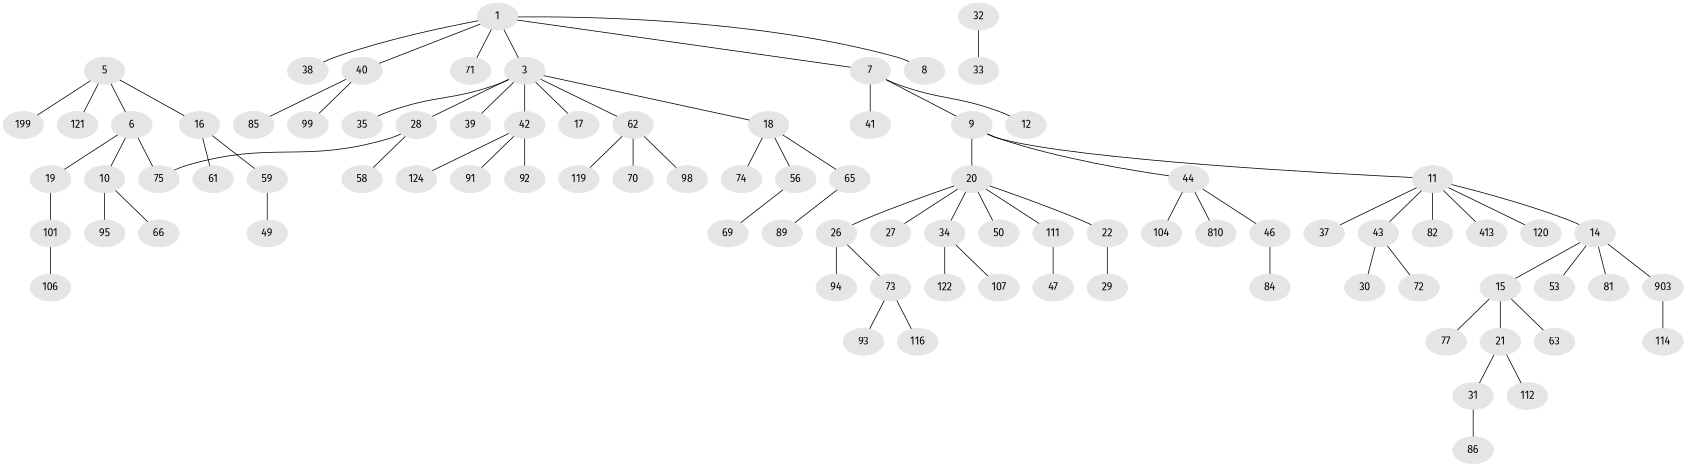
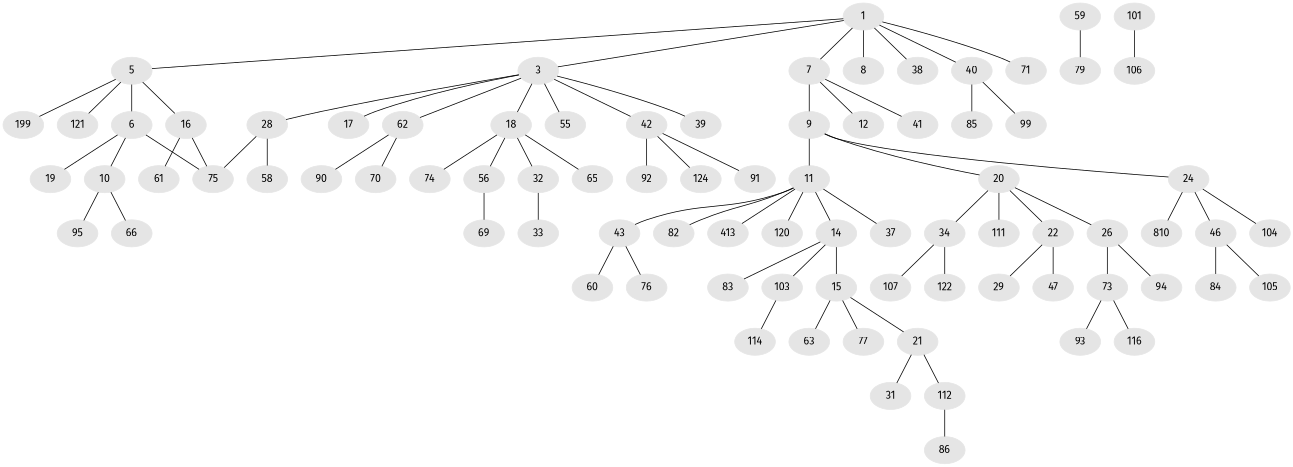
edge "1" -- "5": added
node "35": label "35" -> "55"
edge "16" -- "59": now "16" -- "75"
edge "18" -- "32": added
node "119": removed
node "98": label "98" -> "90"
node "44": label "44" -> "24"
edge "19" -- "101": removed
node "49": label "49" -> "79"
node "89": removed
node "27": removed
node "50": removed
edge "111" -- "47": now "22" -- "47"
node "105": added
node "30": label "30" -> "60"
node "72": label "72" -> "76"
node "53": label "53" -> "83"
node "81": removed
node "903": label "903" -> "103"
edge "31" -- "86": now "112" -- "86"
